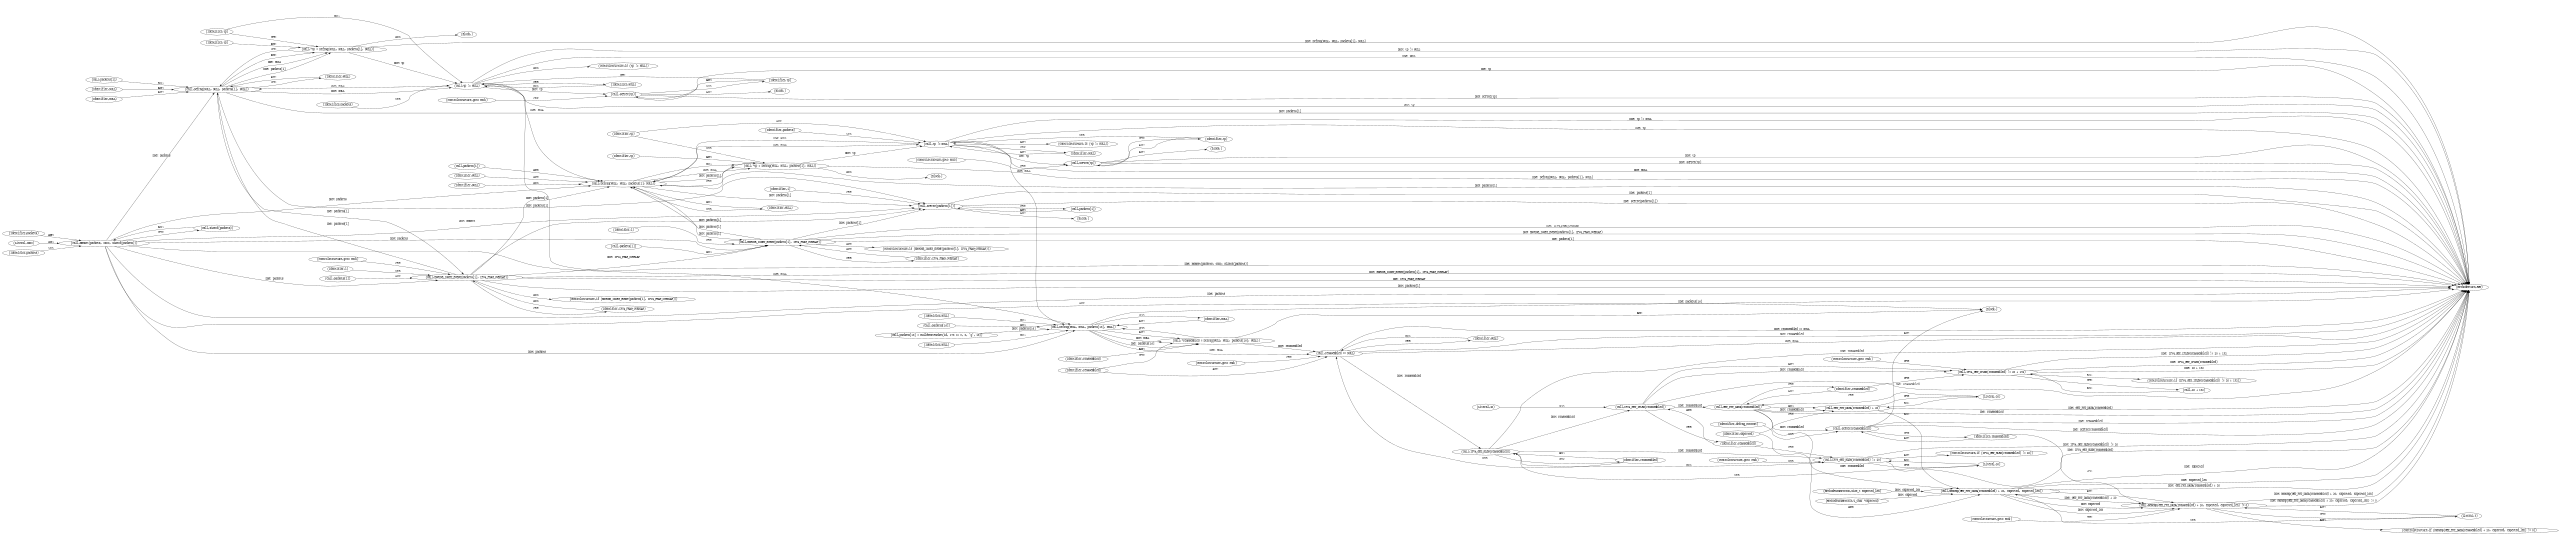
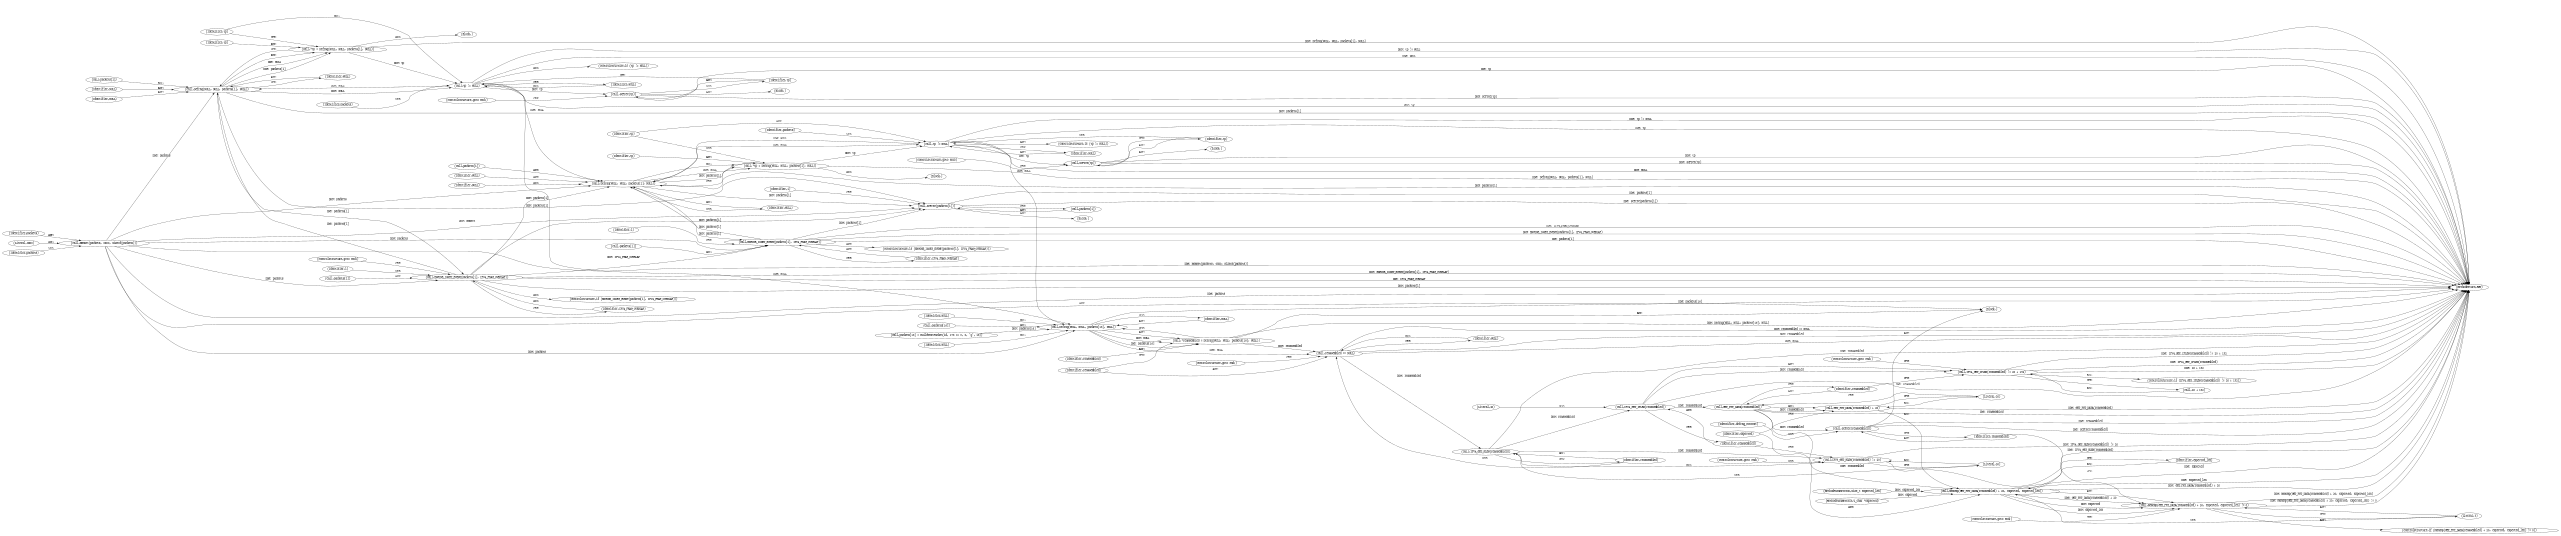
node "(Call,sizeof(packets))": removed
edge "(Call,*reassembled = Defrag(NULL, NULL, packets[16], NULL))" -> "(MethodReturn,RET)": added, label "DDG: Defrag(NULL, NULL, packets[16], NULL)"
node "(ControlStructure,if (IPV4_GET_HLEN(reassembled) != 20))": removed
node "(Identifier,expected_len)": added
